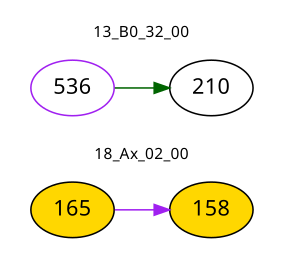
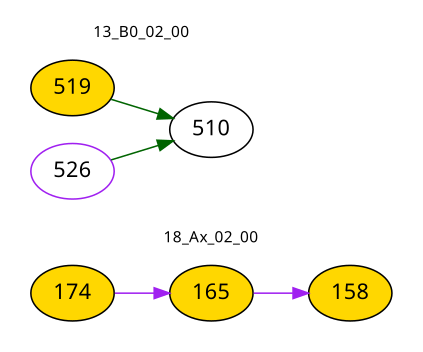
cluster "13_B0_32_00": label "13_B0_32_00" -> "13_B0_02_00"
node "536": label "536" -> "526"
node "519": added
node "210": label "210" -> "510"
node "174": added
